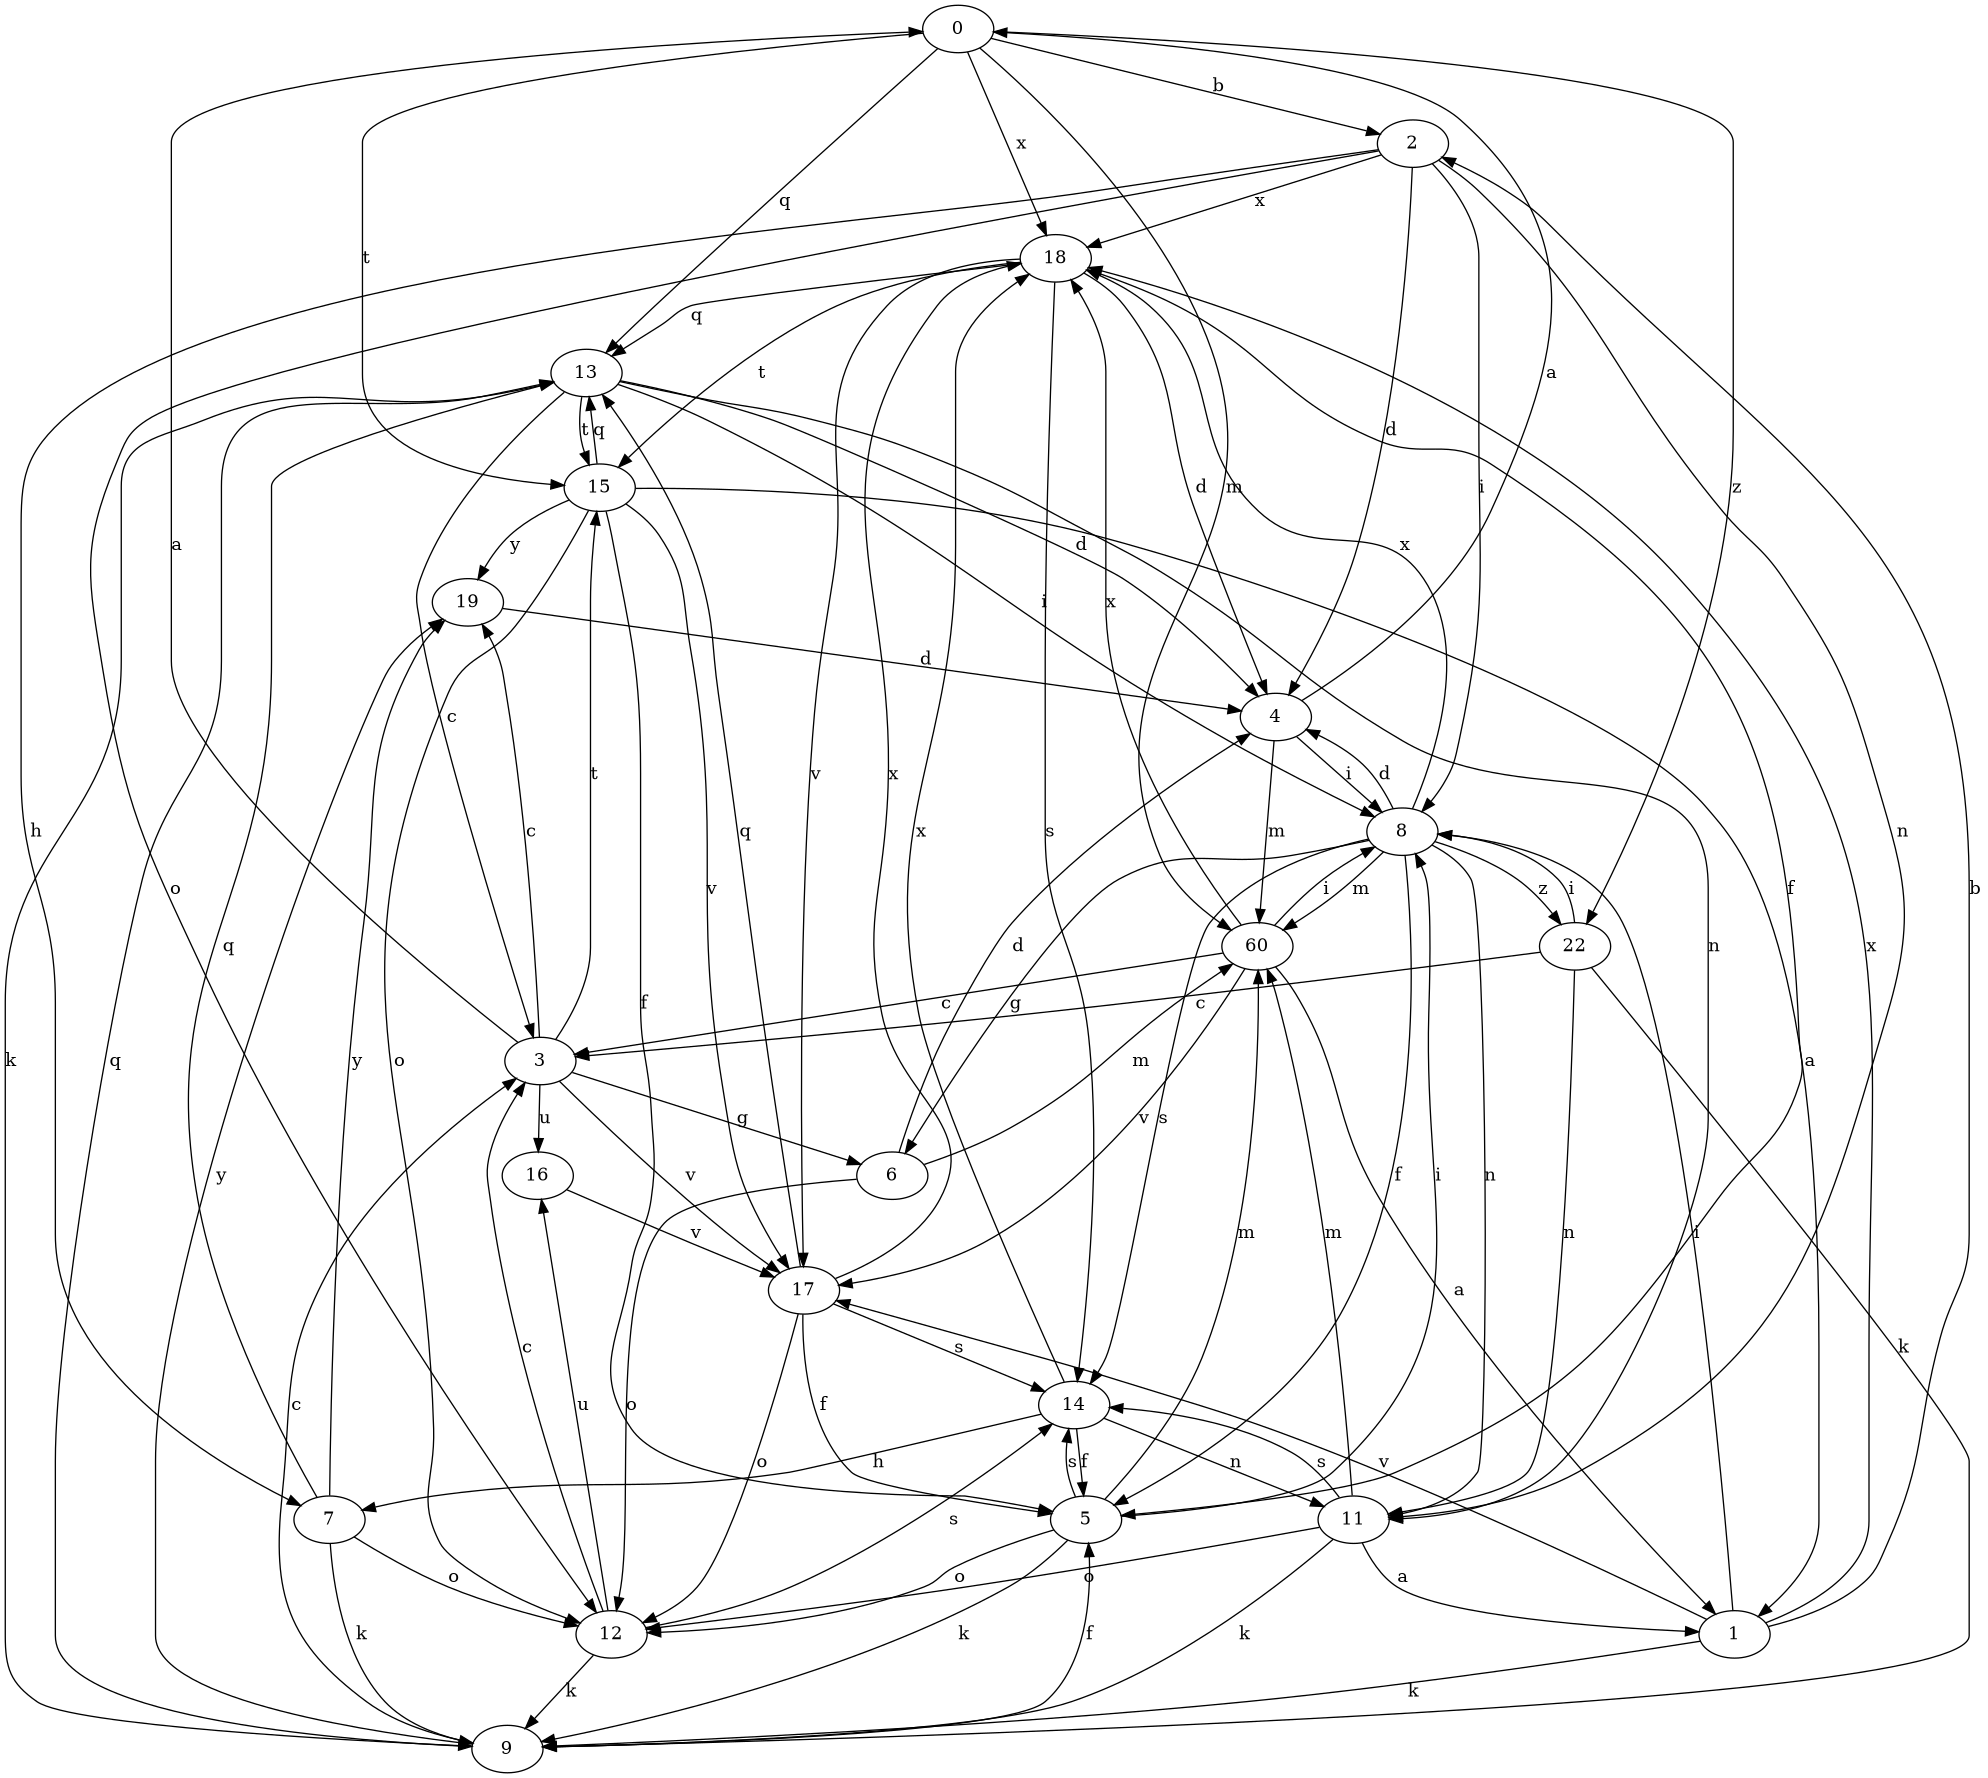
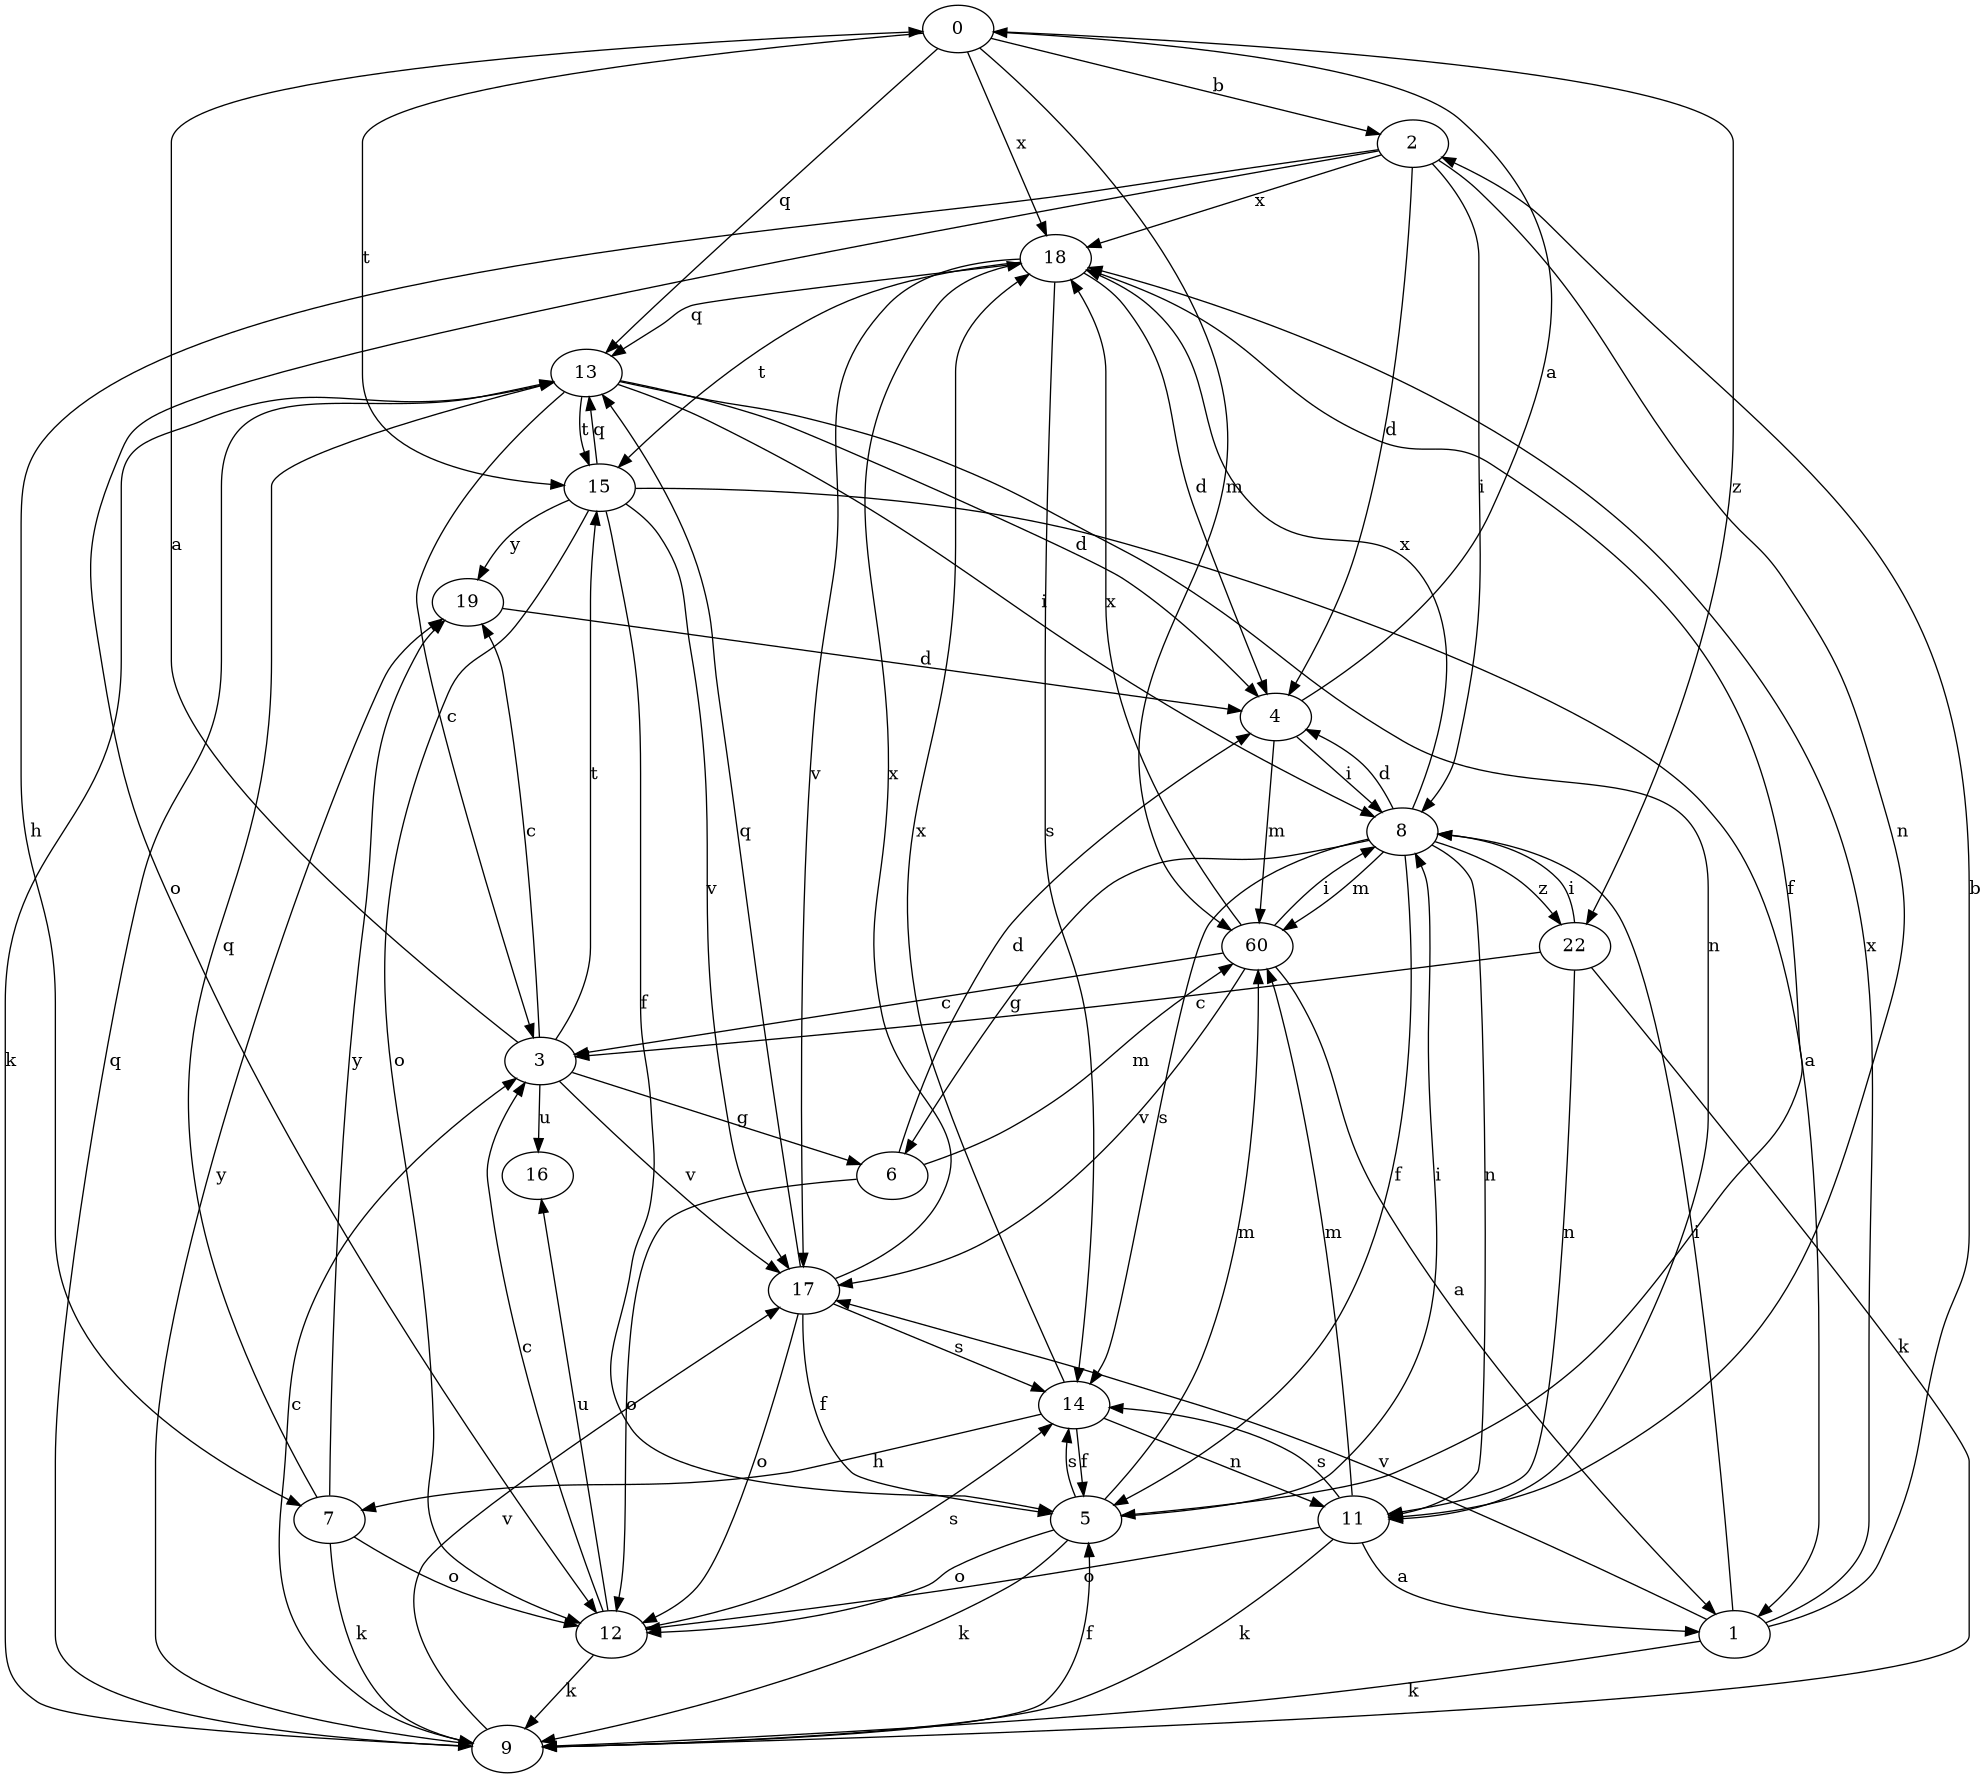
edge "16" -> "17": now "9" -> "17"
